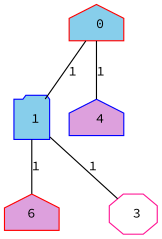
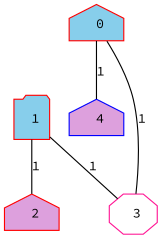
edge "0" -- "1": now "0" -- "3"
node "1": color blue -> red
node "6": label "6" -> "2"
